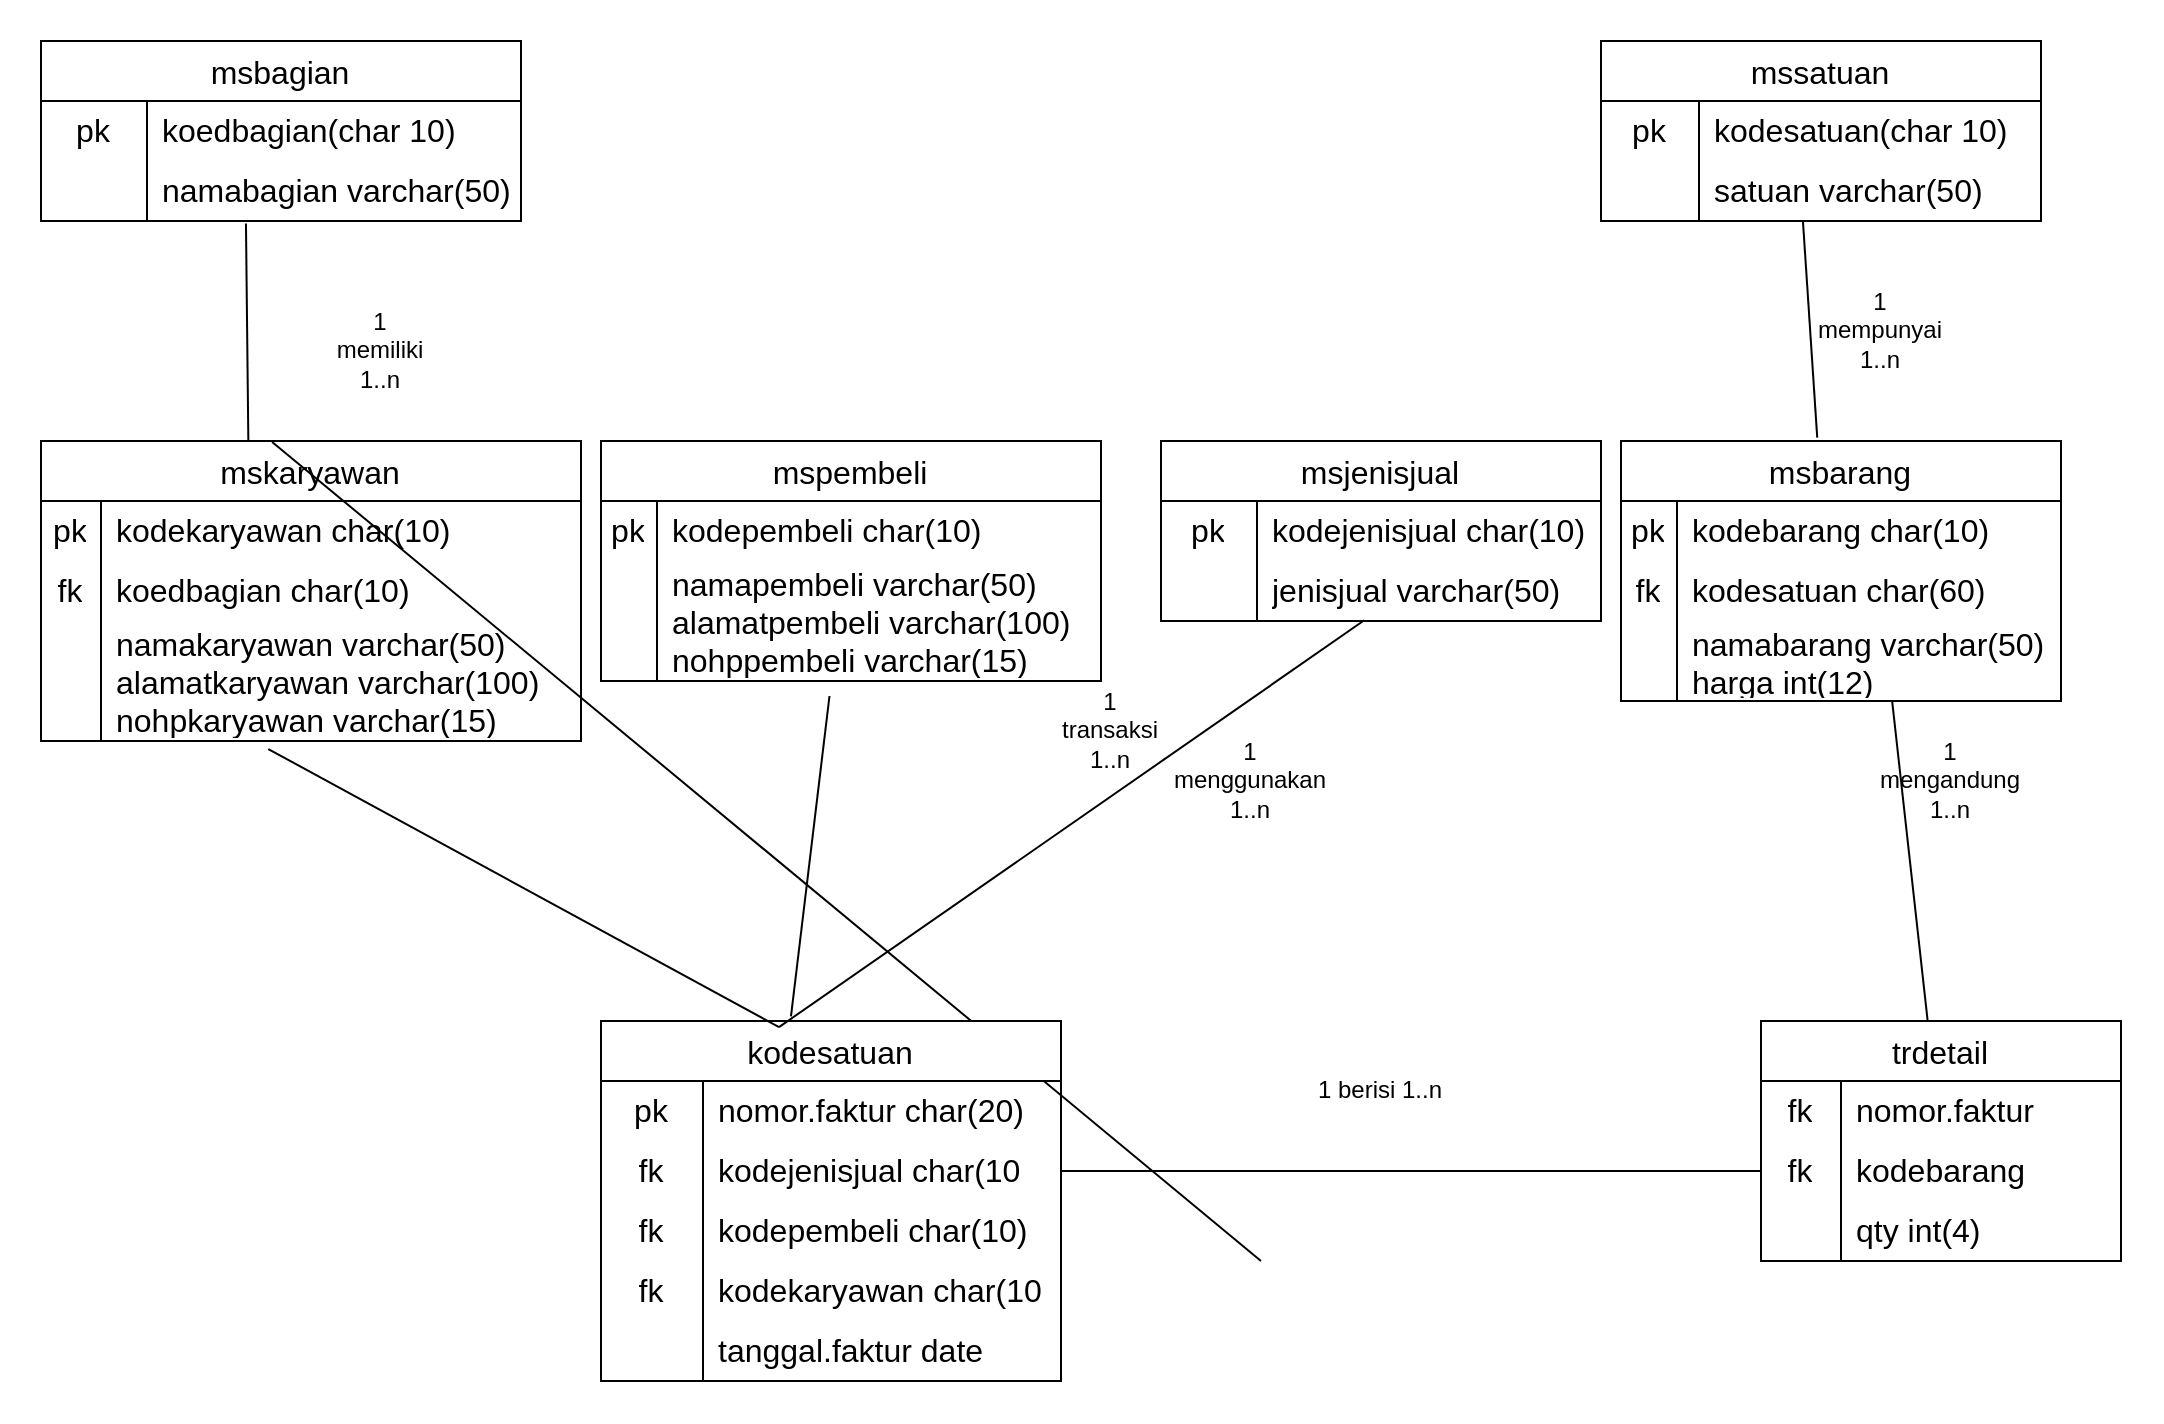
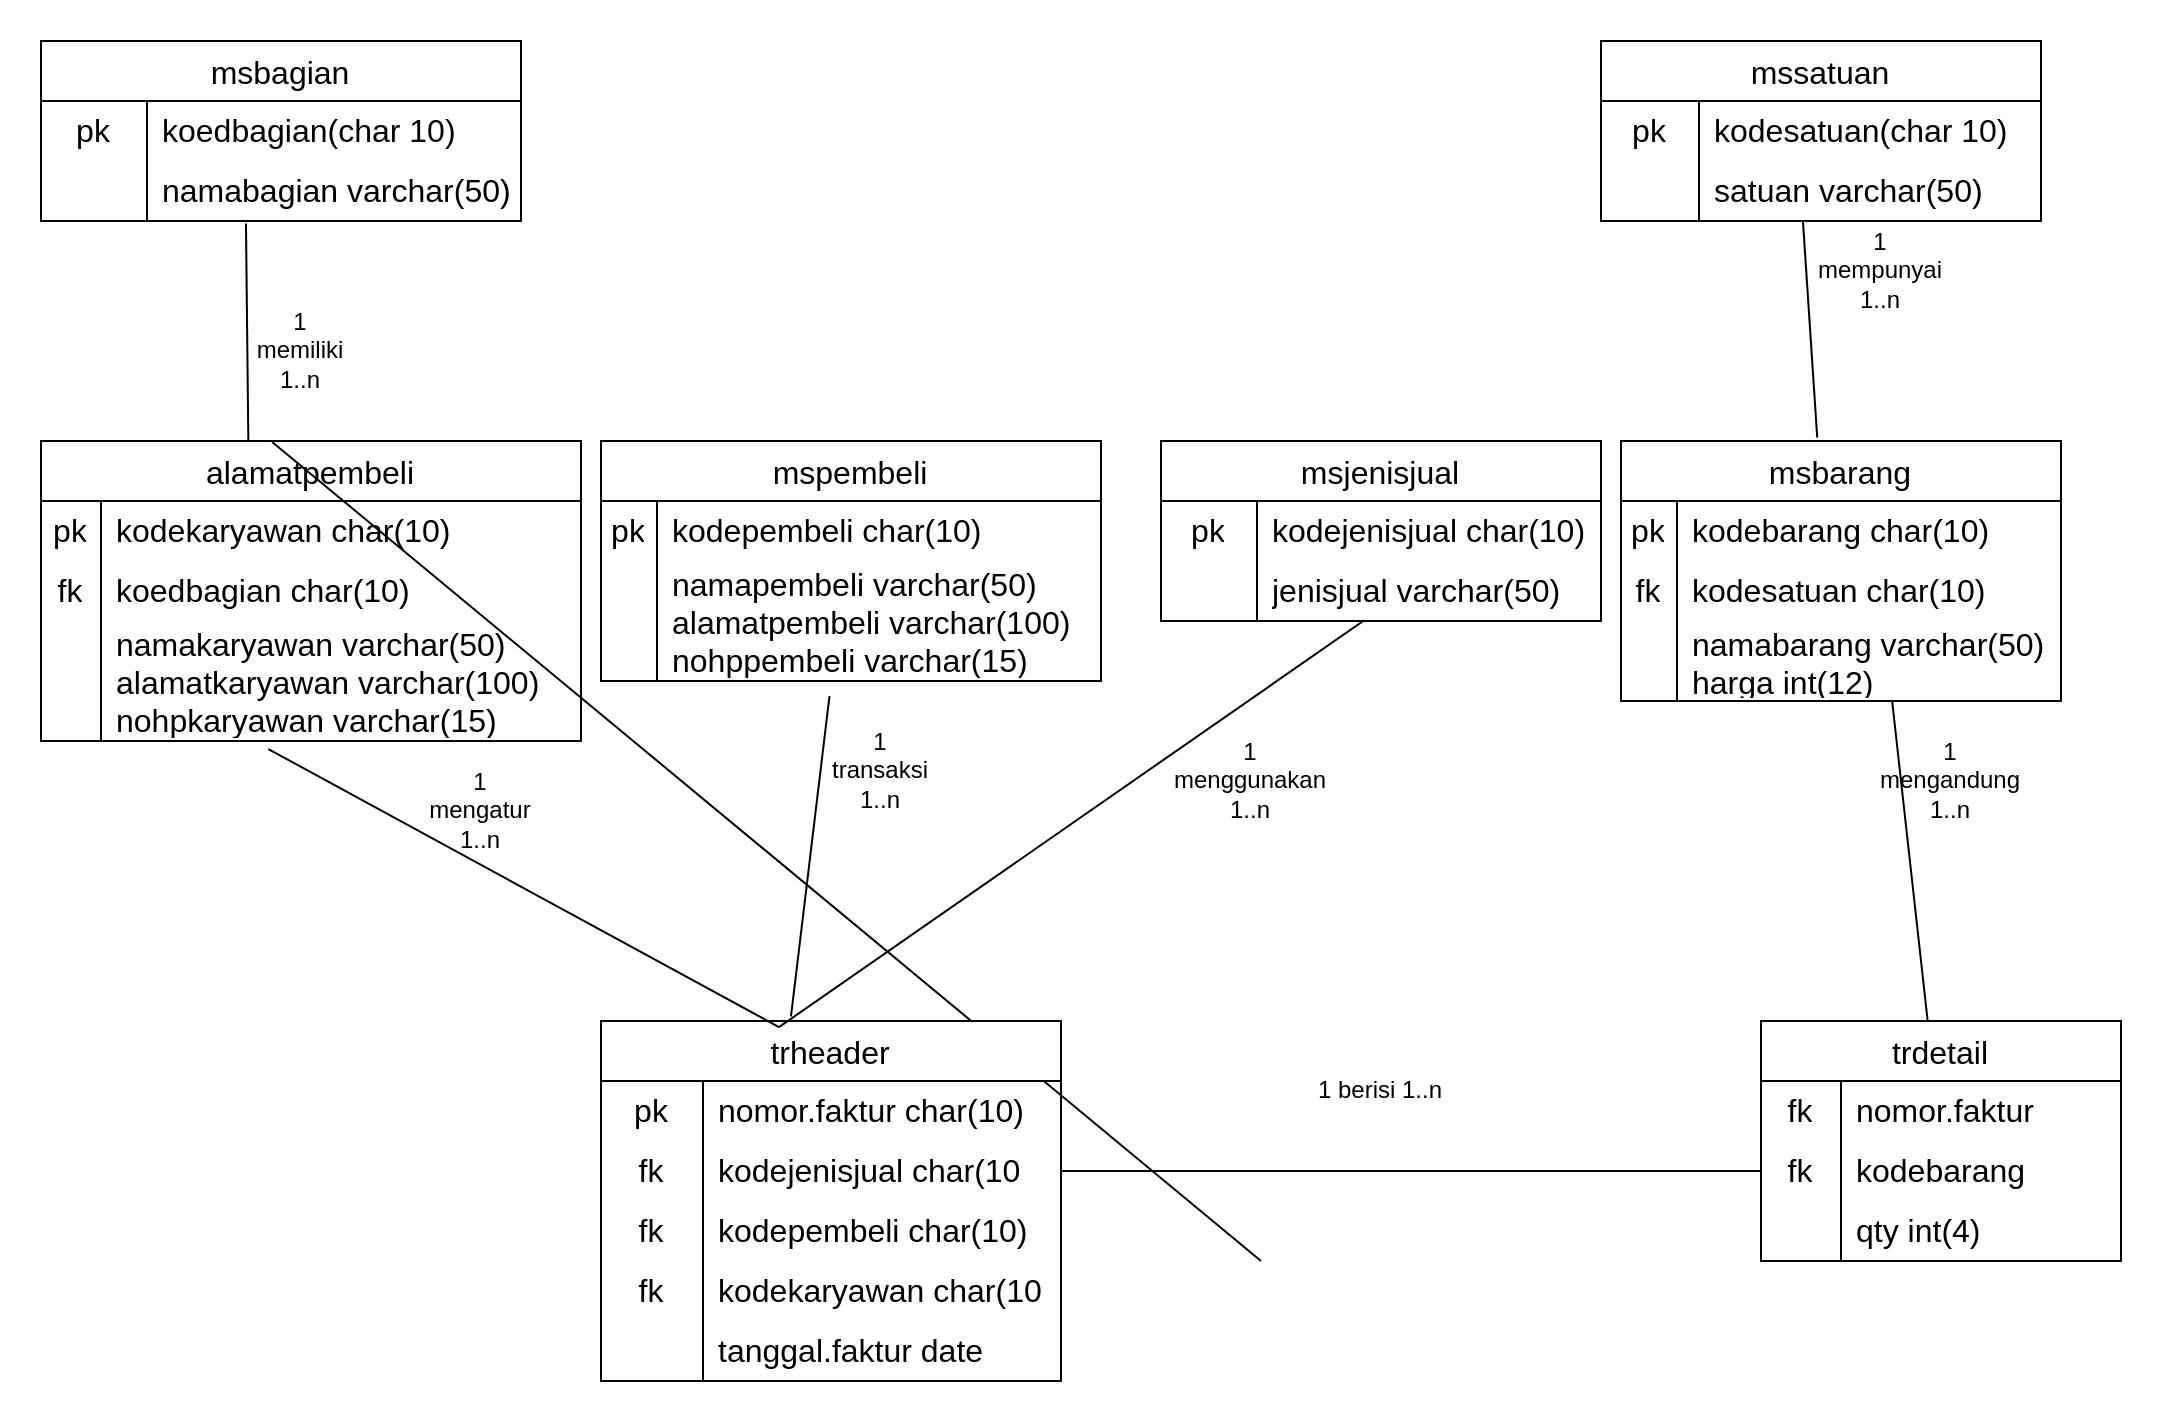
node "1 mempunyai 1..n": moved (1881, 331) -> (1881, 271)
node "1 memiliki 1..n": moved (381, 351) -> (301, 351)
node "mskaryawan": label "mskaryawan" -> "alamatpembeli"
node "kodesatuan char(60)": label "kodesatuan char(60)" -> "kodesatuan char(10)"
node "1 transaksi 1..n": moved (1111, 731) -> (881, 771)
node "1 mengatur 1..n": added
node "kodesatuan": label "kodesatuan" -> "trheader"
node "nomor.faktur char(20)": label "nomor.faktur char(20)" -> "nomor.faktur char(10)"
